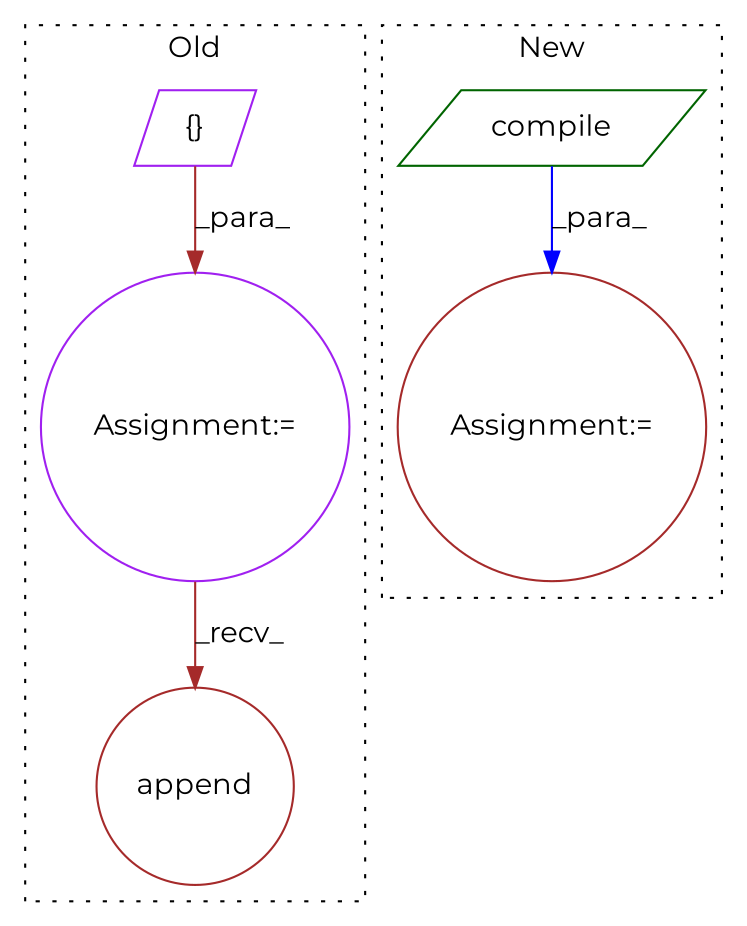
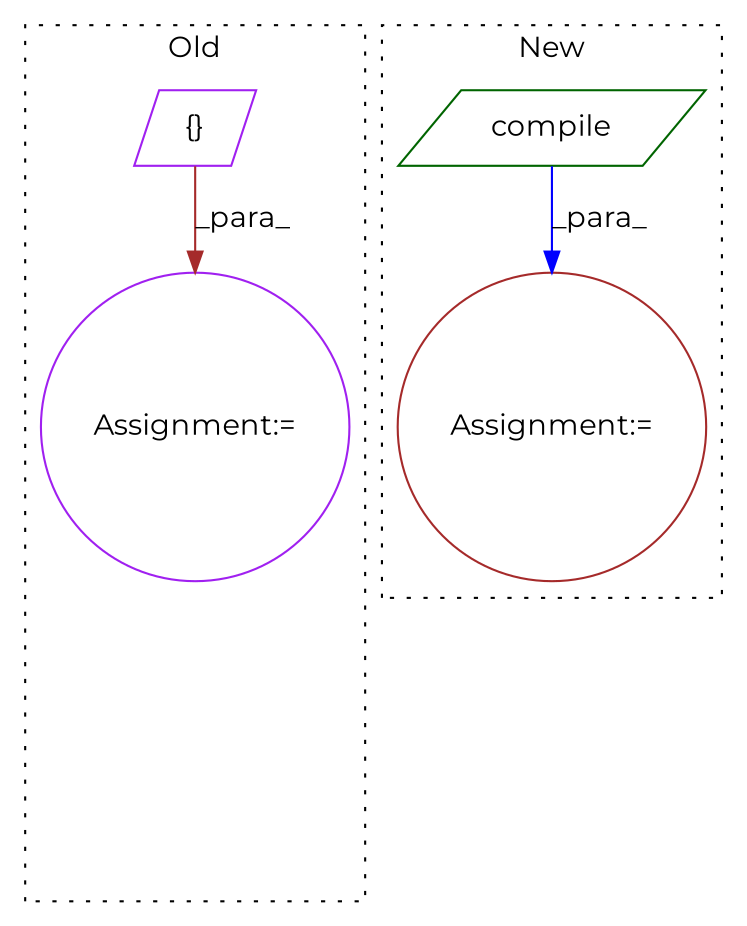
node "append": removed
